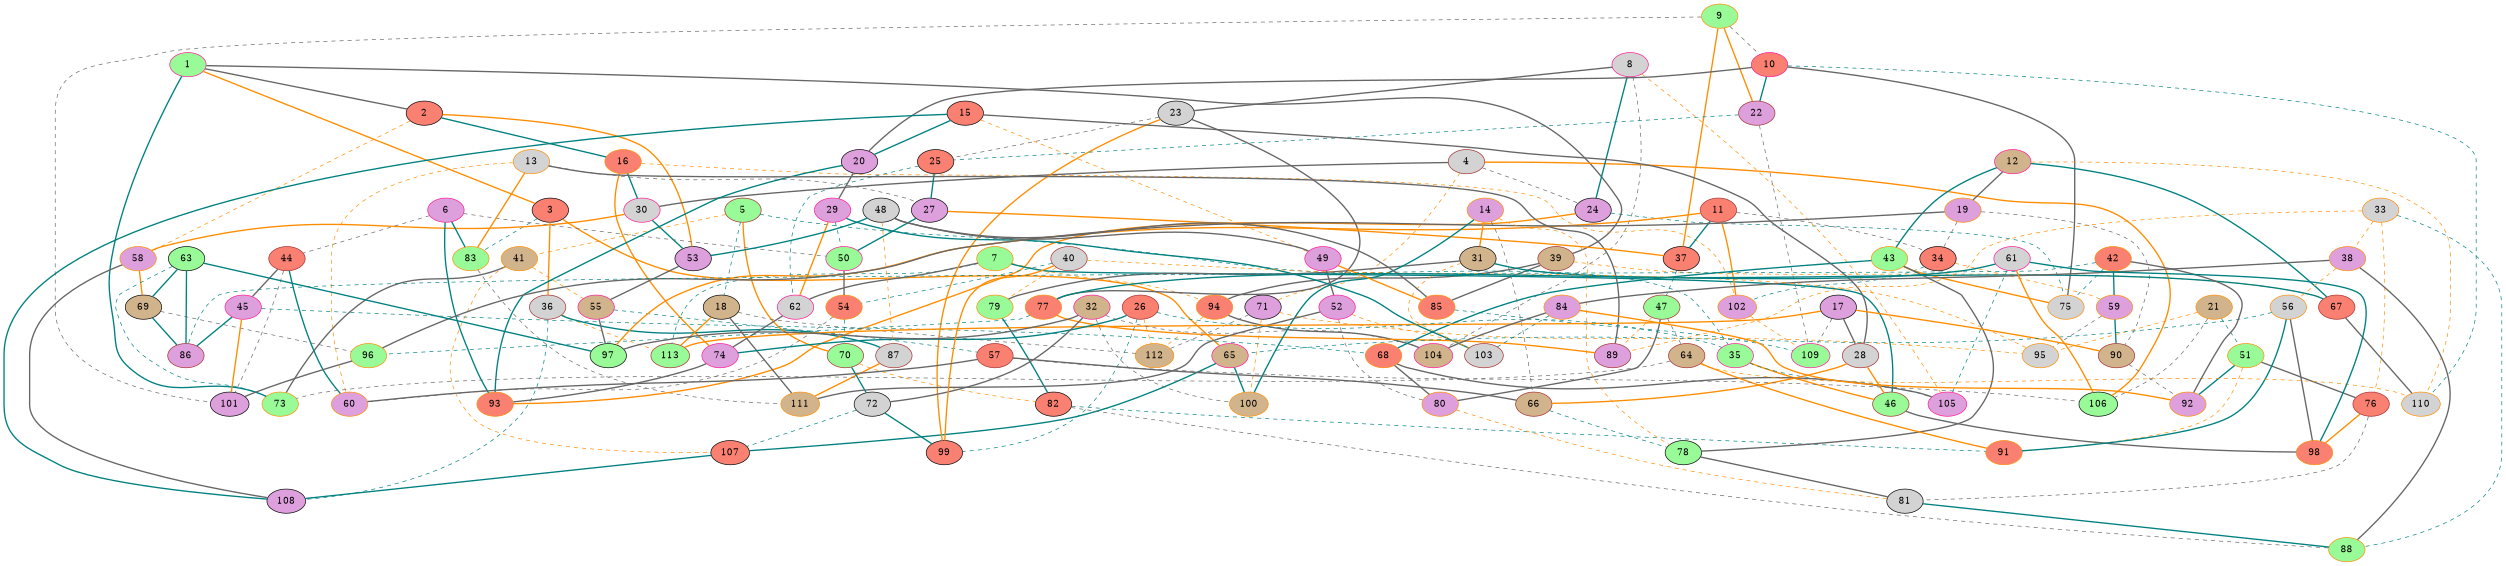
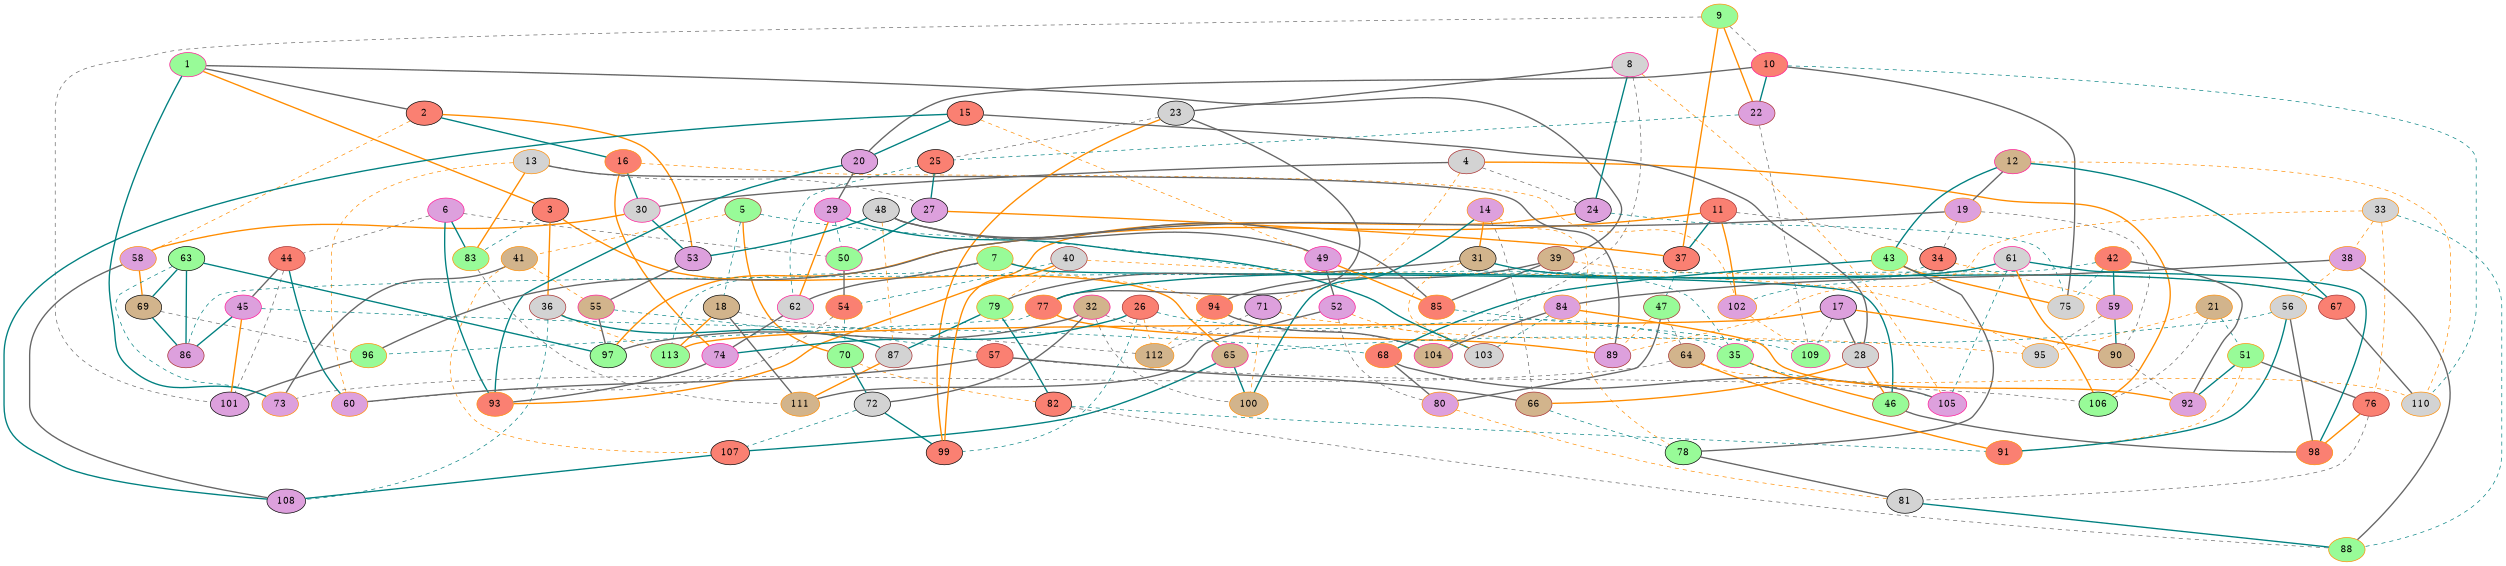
edge "79" -- "87": added
node "73": fillcolor palegreen -> plum
